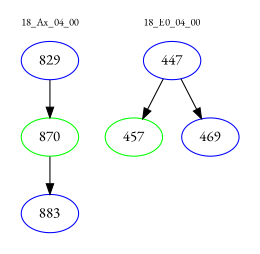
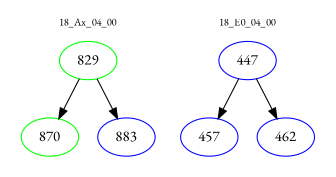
node "829": color blue -> green
node "457": color green -> blue
node "469": label "469" -> "462"
edge "870" -> "883": now "829" -> "883"
